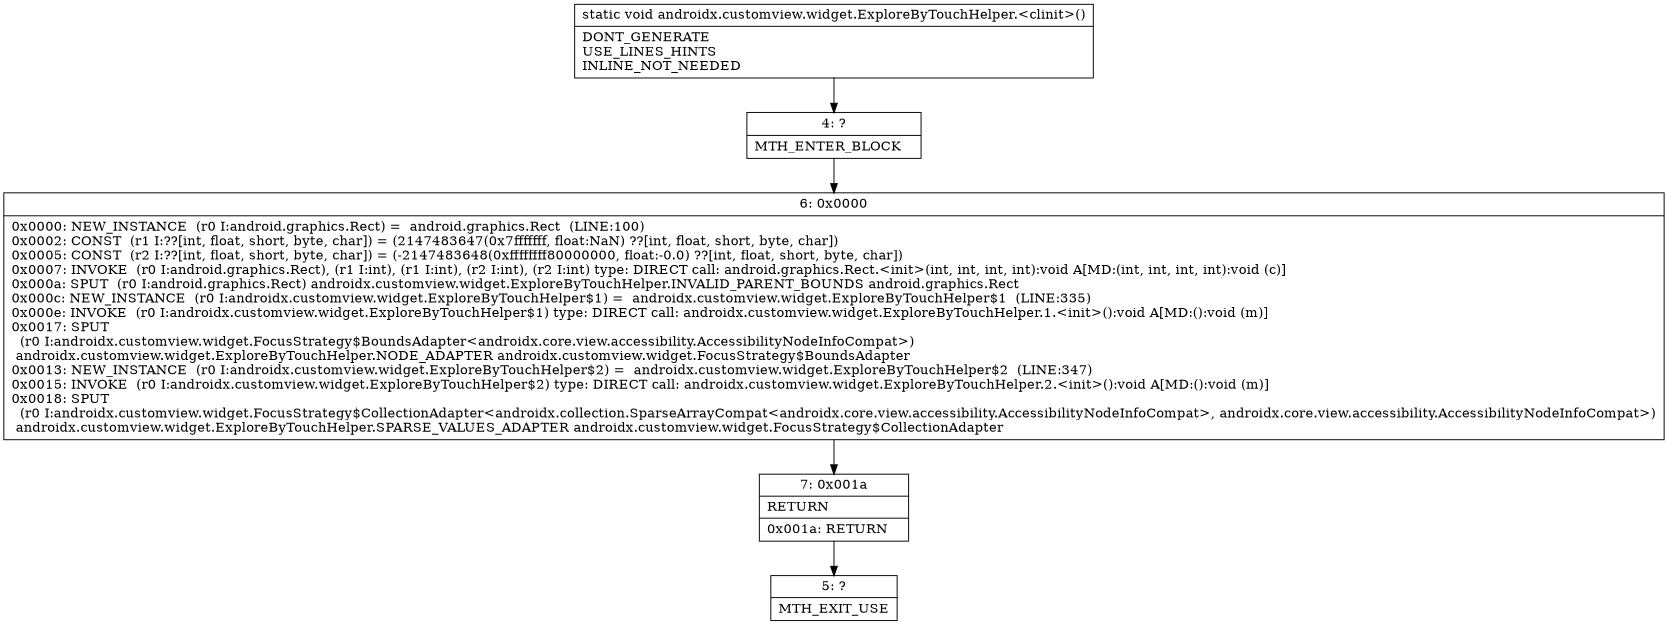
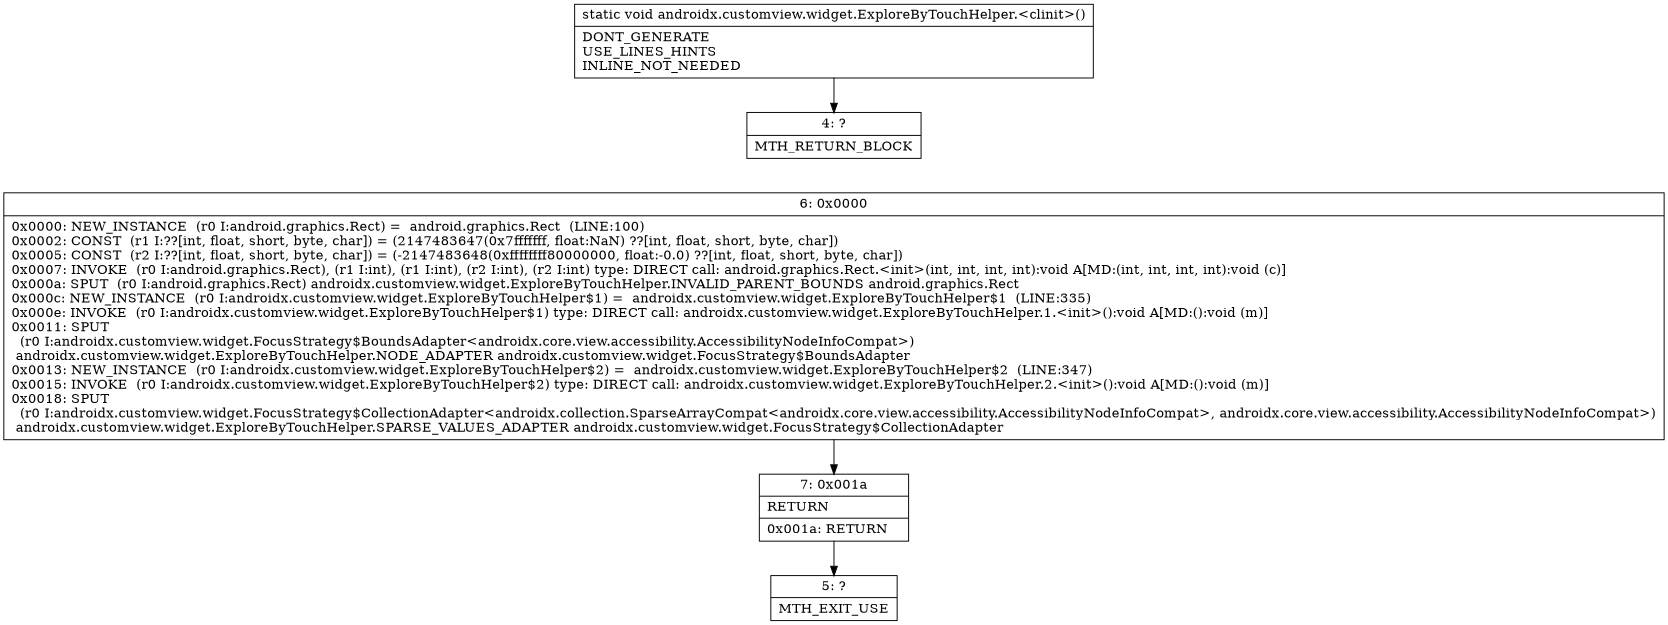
node "4: ?": text "MTH_ENTER_BLOCK" -> "MTH_RETURN_BLOCK"
edge "4: ?" -> "6: 0x0000": removed
node "6: 0x0000": text "0x0017: SPUT" -> "0x0011: SPUT"
